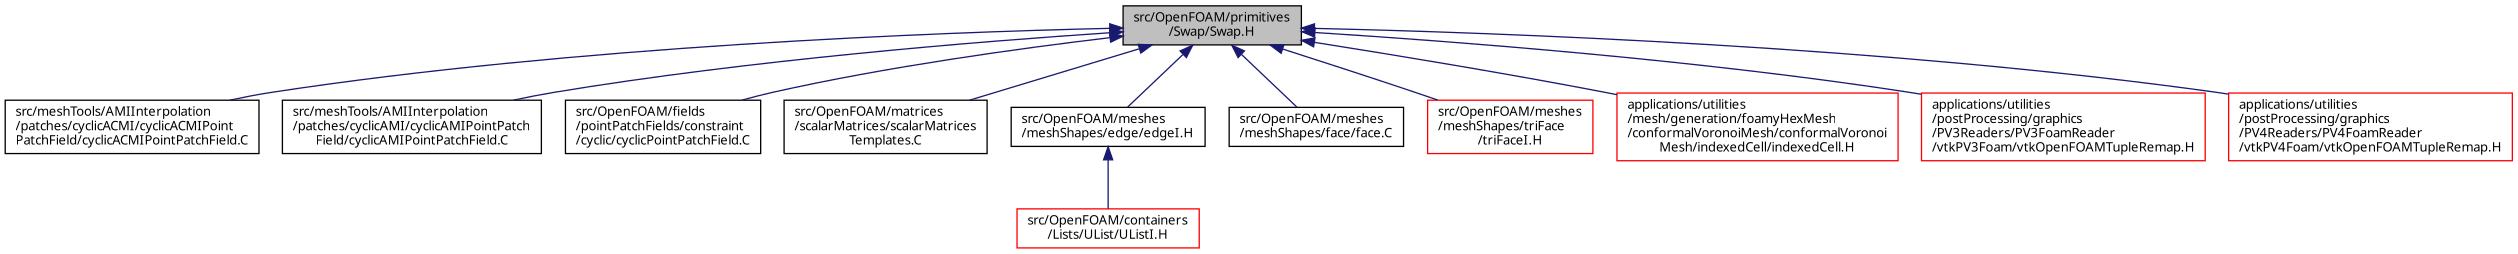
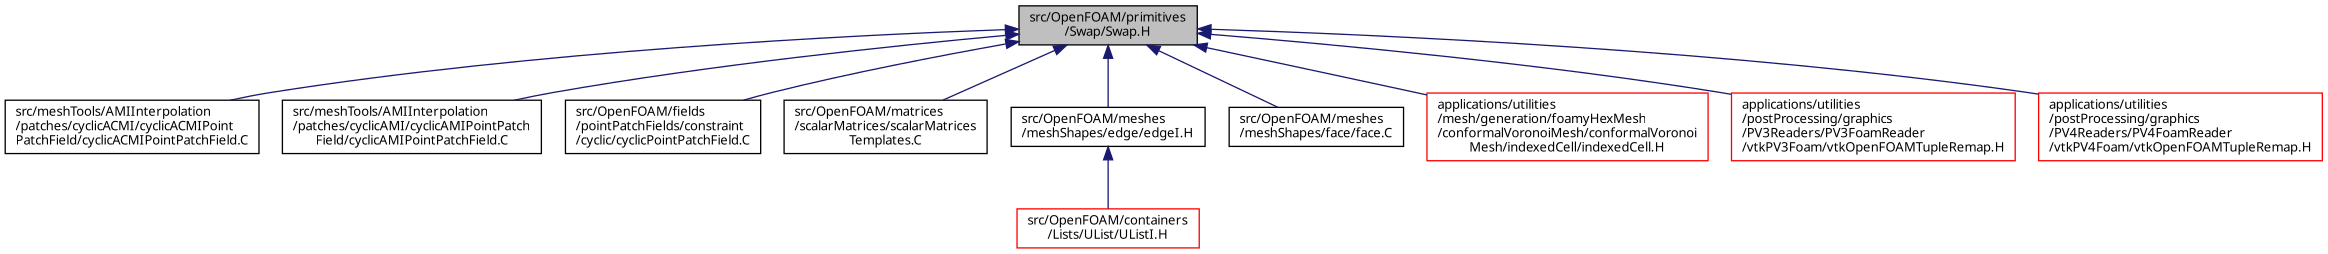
node "src/OpenFOAM/meshes /meshShapes/triFace /triFaceI.H": removed
